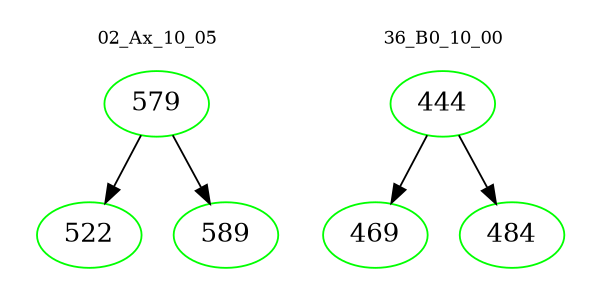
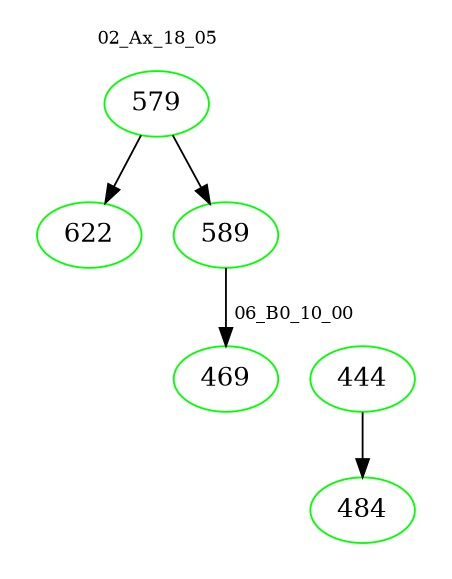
cluster "02_Ax_10_05": label "02_Ax_10_05" -> "02_Ax_18_05"
cluster "36_B0_10_00": label "36_B0_10_00" -> "06_B0_10_00"
edge "444" -> "469": now "589" -> "469"
node "522": label "522" -> "622"
